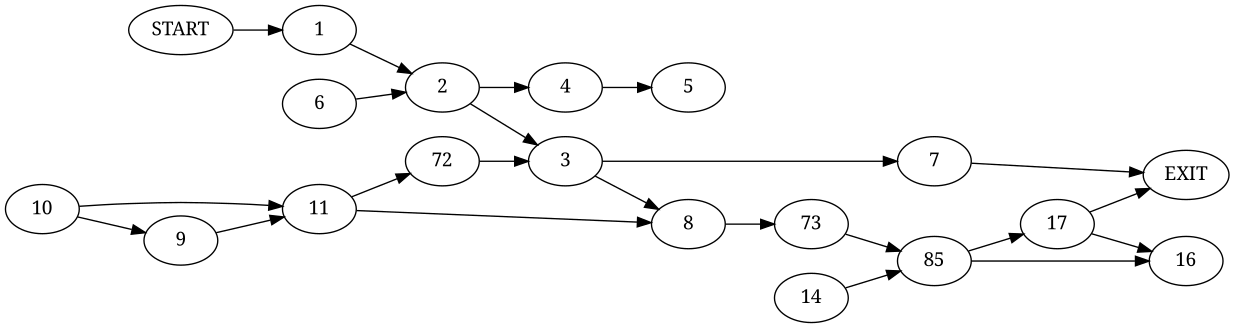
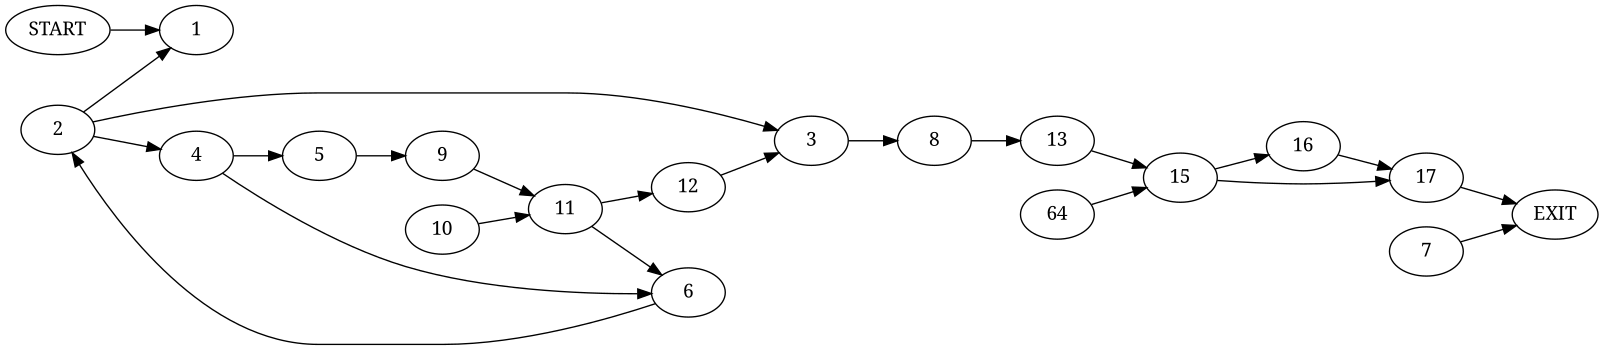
edge "1" -> "2": reversed
node "72": label "72" -> "12"
edge "3" -> "7": removed
edge "11" -> "8": now "11" -> "6"
edge "10" -> "9": now "5" -> "9"
node "73": label "73" -> "13"
edge "17" -> "16": reversed
node "85": label "85" -> "15"
edge "4" -> "6": added
node "14": label "14" -> "64"
